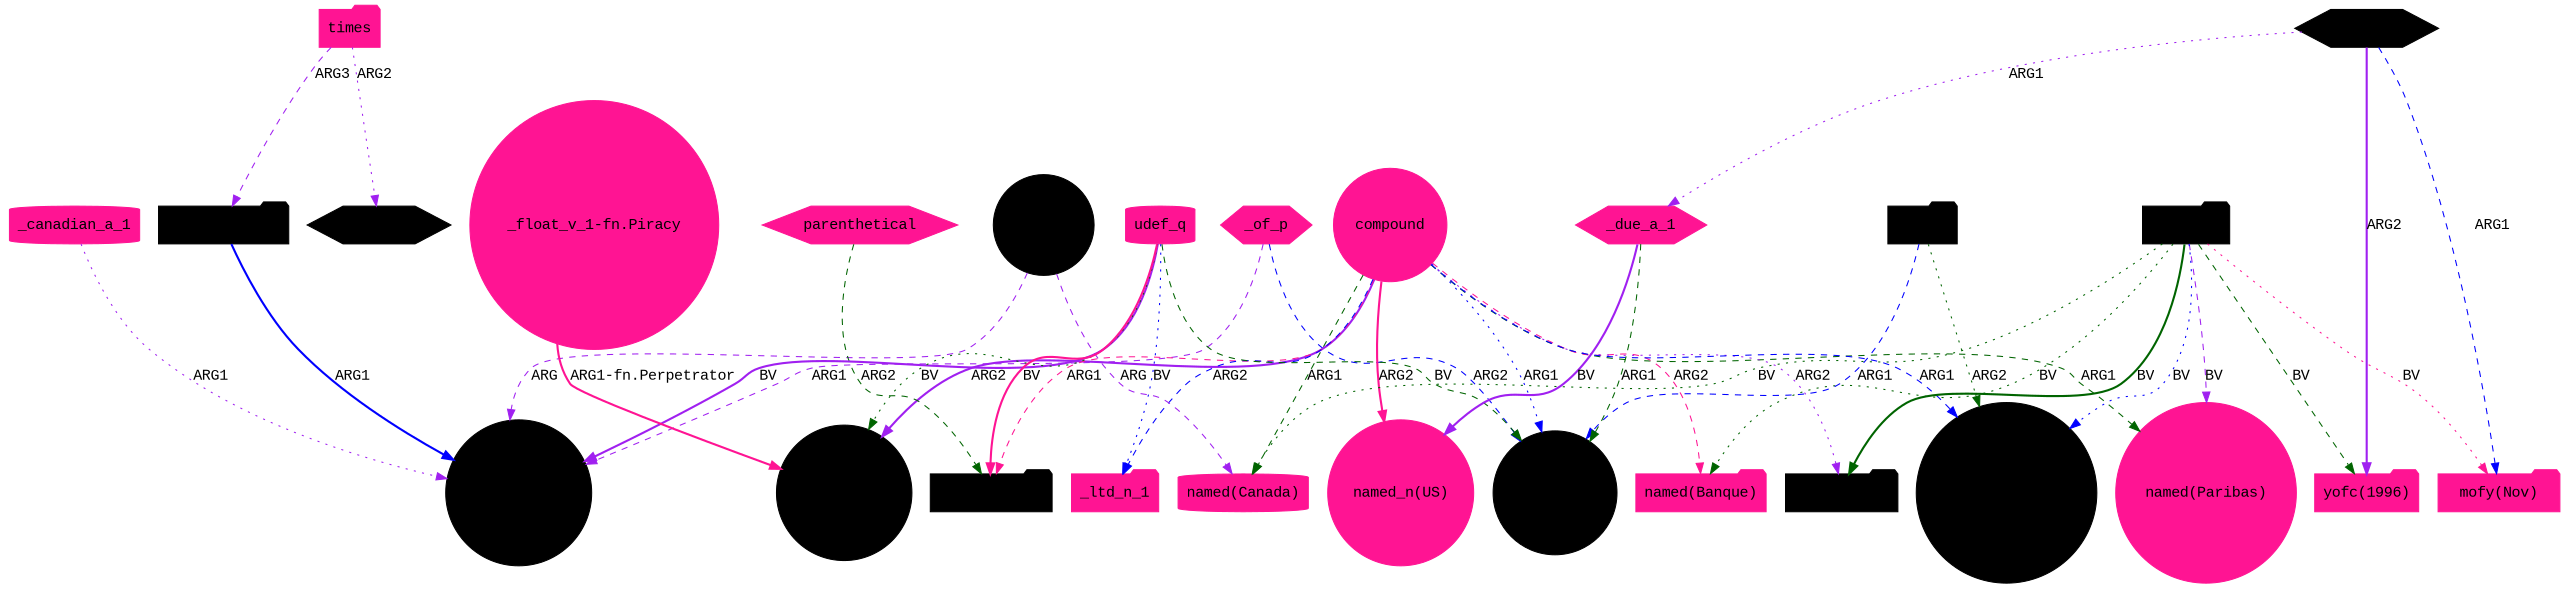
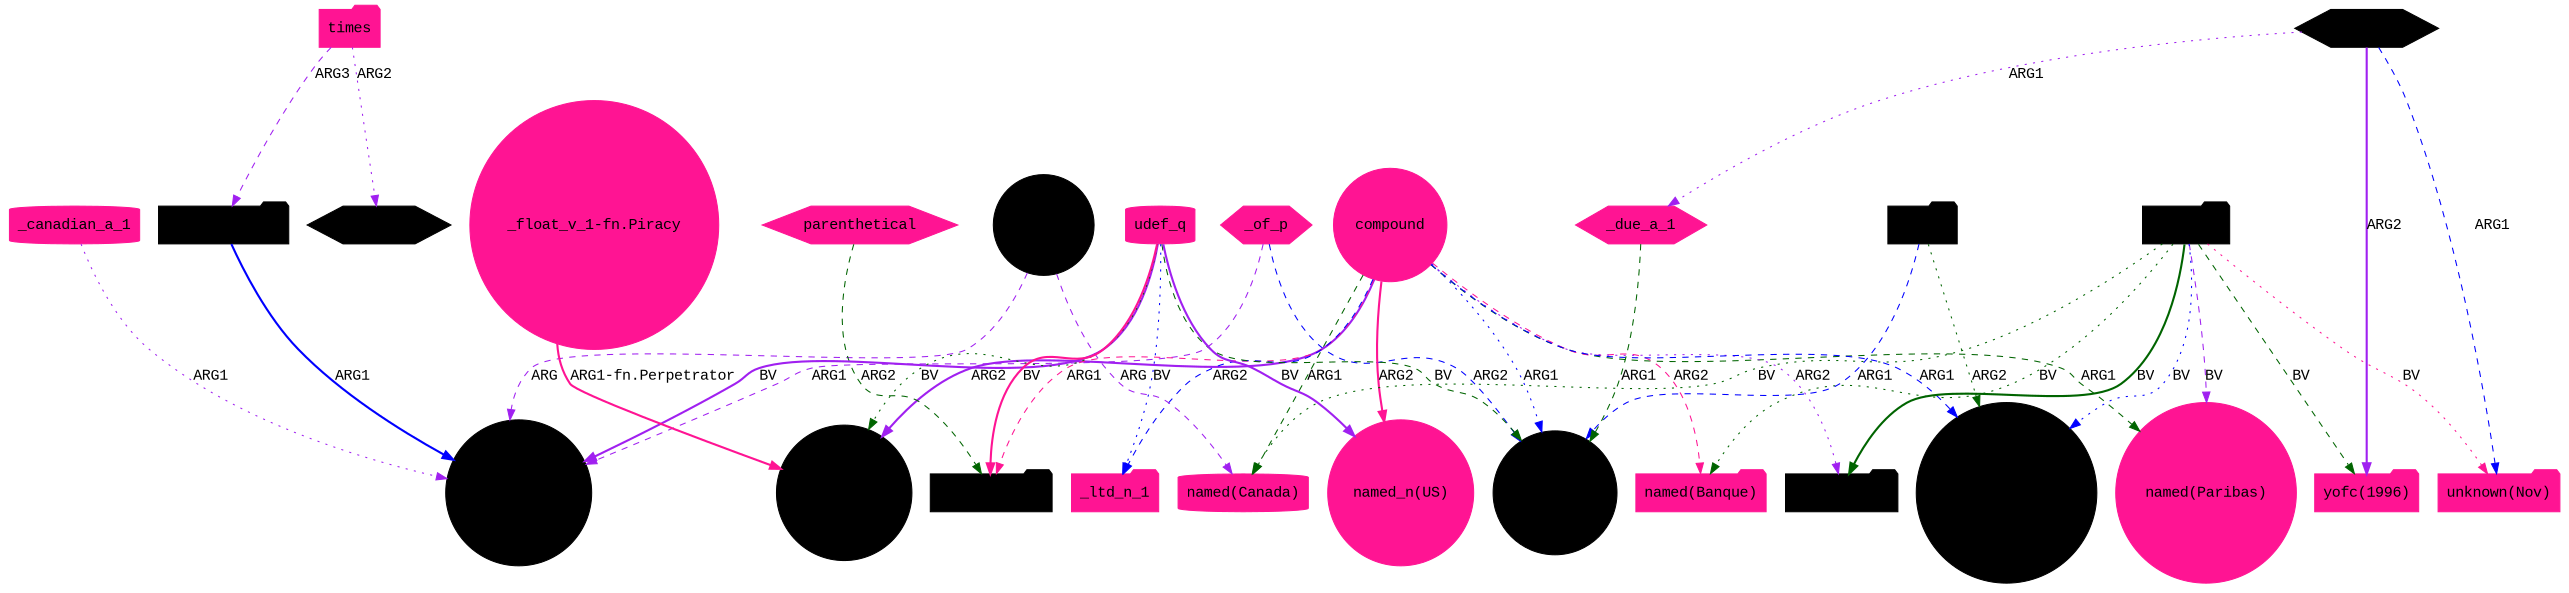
edge "_due_a_1" -> "named_n(US)": now "udef_q" -> "named_n(US)"
node "mofy(Nov)": label "mofy(Nov)" -> "unknown(Nov)"
